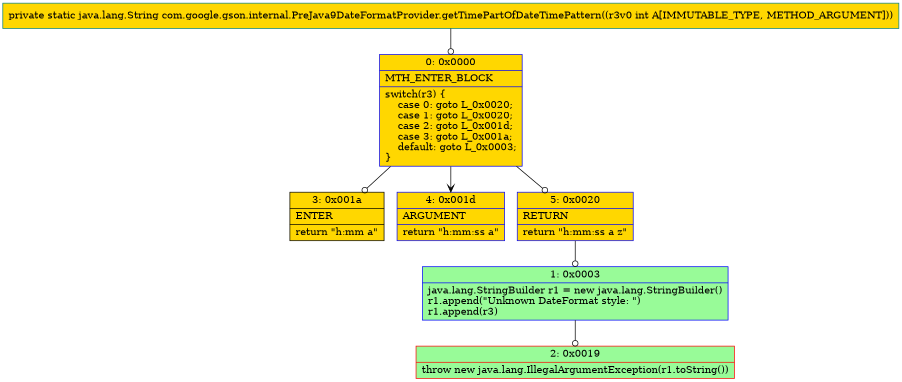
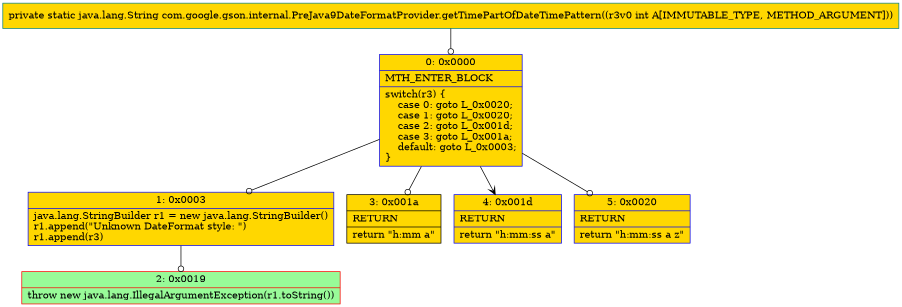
node "3: 0x001a": text "ENTER" -> "RETURN"
node "4: 0x001d": text "ARGUMENT" -> "RETURN"
edge "5: 0x0020" -> "1: 0x0003": now "0: 0x0000" -> "1: 0x0003"
node "1: 0x0003": fillcolor palegreen -> gold
